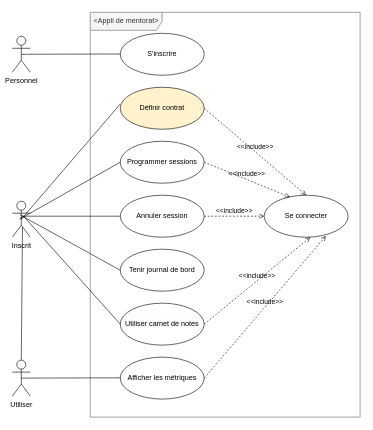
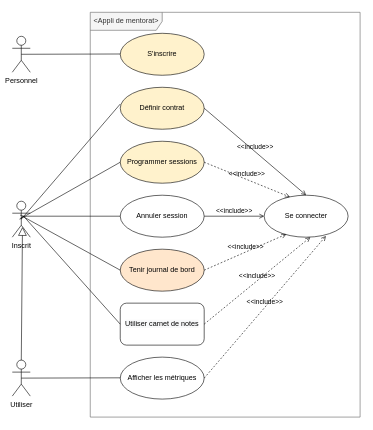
node "S'inscrire": fillcolor #ffffff -> #fff2cc
edge "Définir contrat" -> "Se connecter": style dashed -> solid
node "Programmer sessions": fillcolor #ffffff -> #fff2cc
edge "Annuler session" -> "Se connecter": style dashed -> solid
edge "Inscrit" -- "Utiliser": arrowhead none -> block
edge "Tenir journal de bord" -> "Se connecter": added, label "<<include>>"
node "Tenir journal de bord": fillcolor #ffffff -> #ffe6cc
node "Utiliser carnet de notes": shape ellipse -> rounded rectangle
